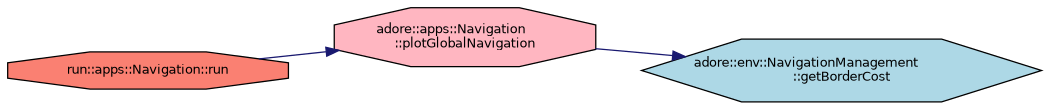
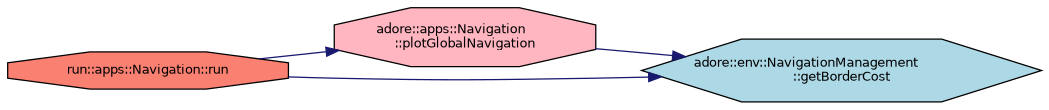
edge "run::apps::Navigation::run" -> "adore::env::NavigationManagement ::getBorderCost": added
